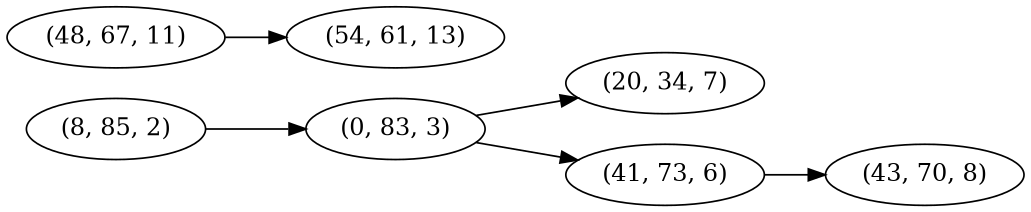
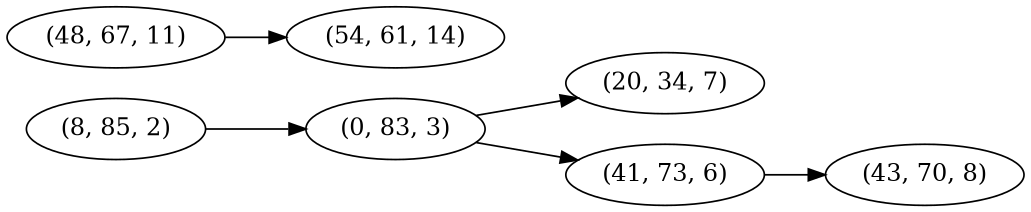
node "(54, 61, 13)": label "(54, 61, 13)" -> "(54, 61, 14)"
